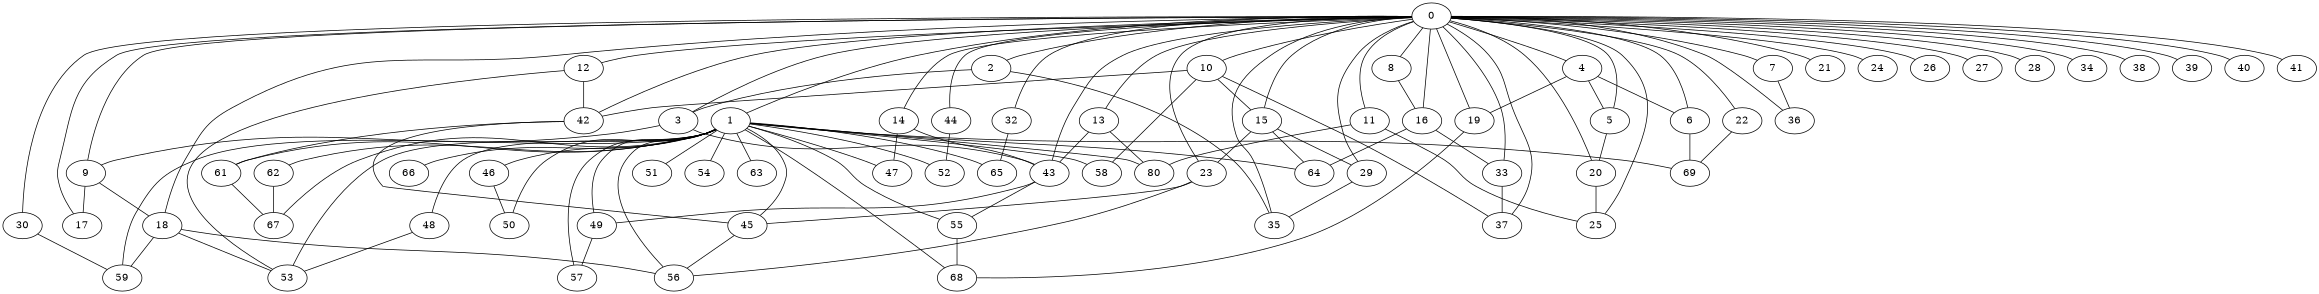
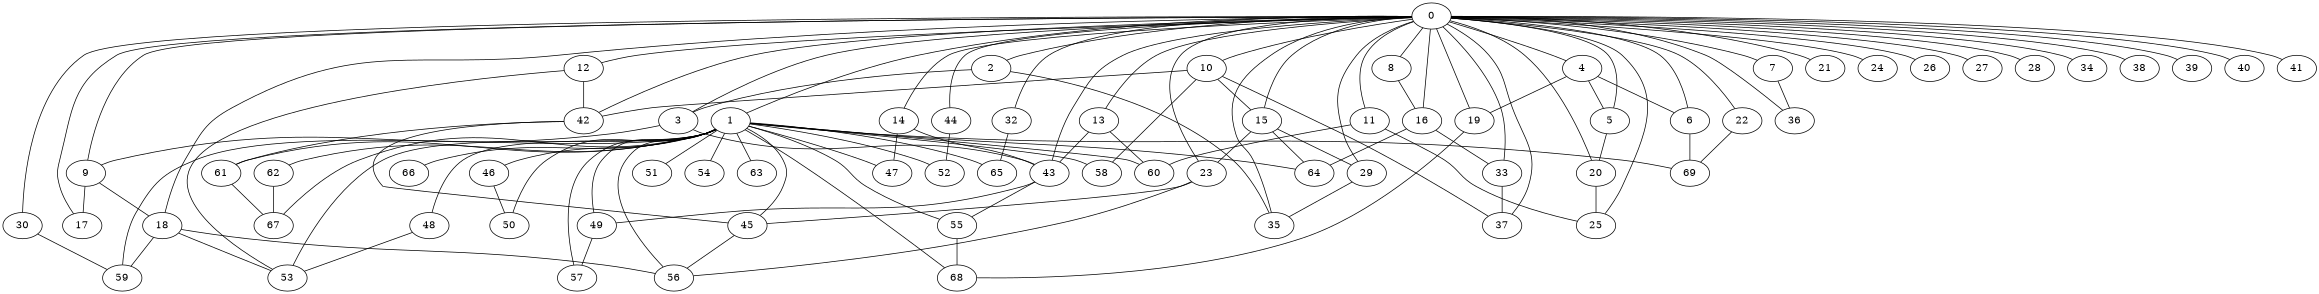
node "80": label "80" -> "60"
